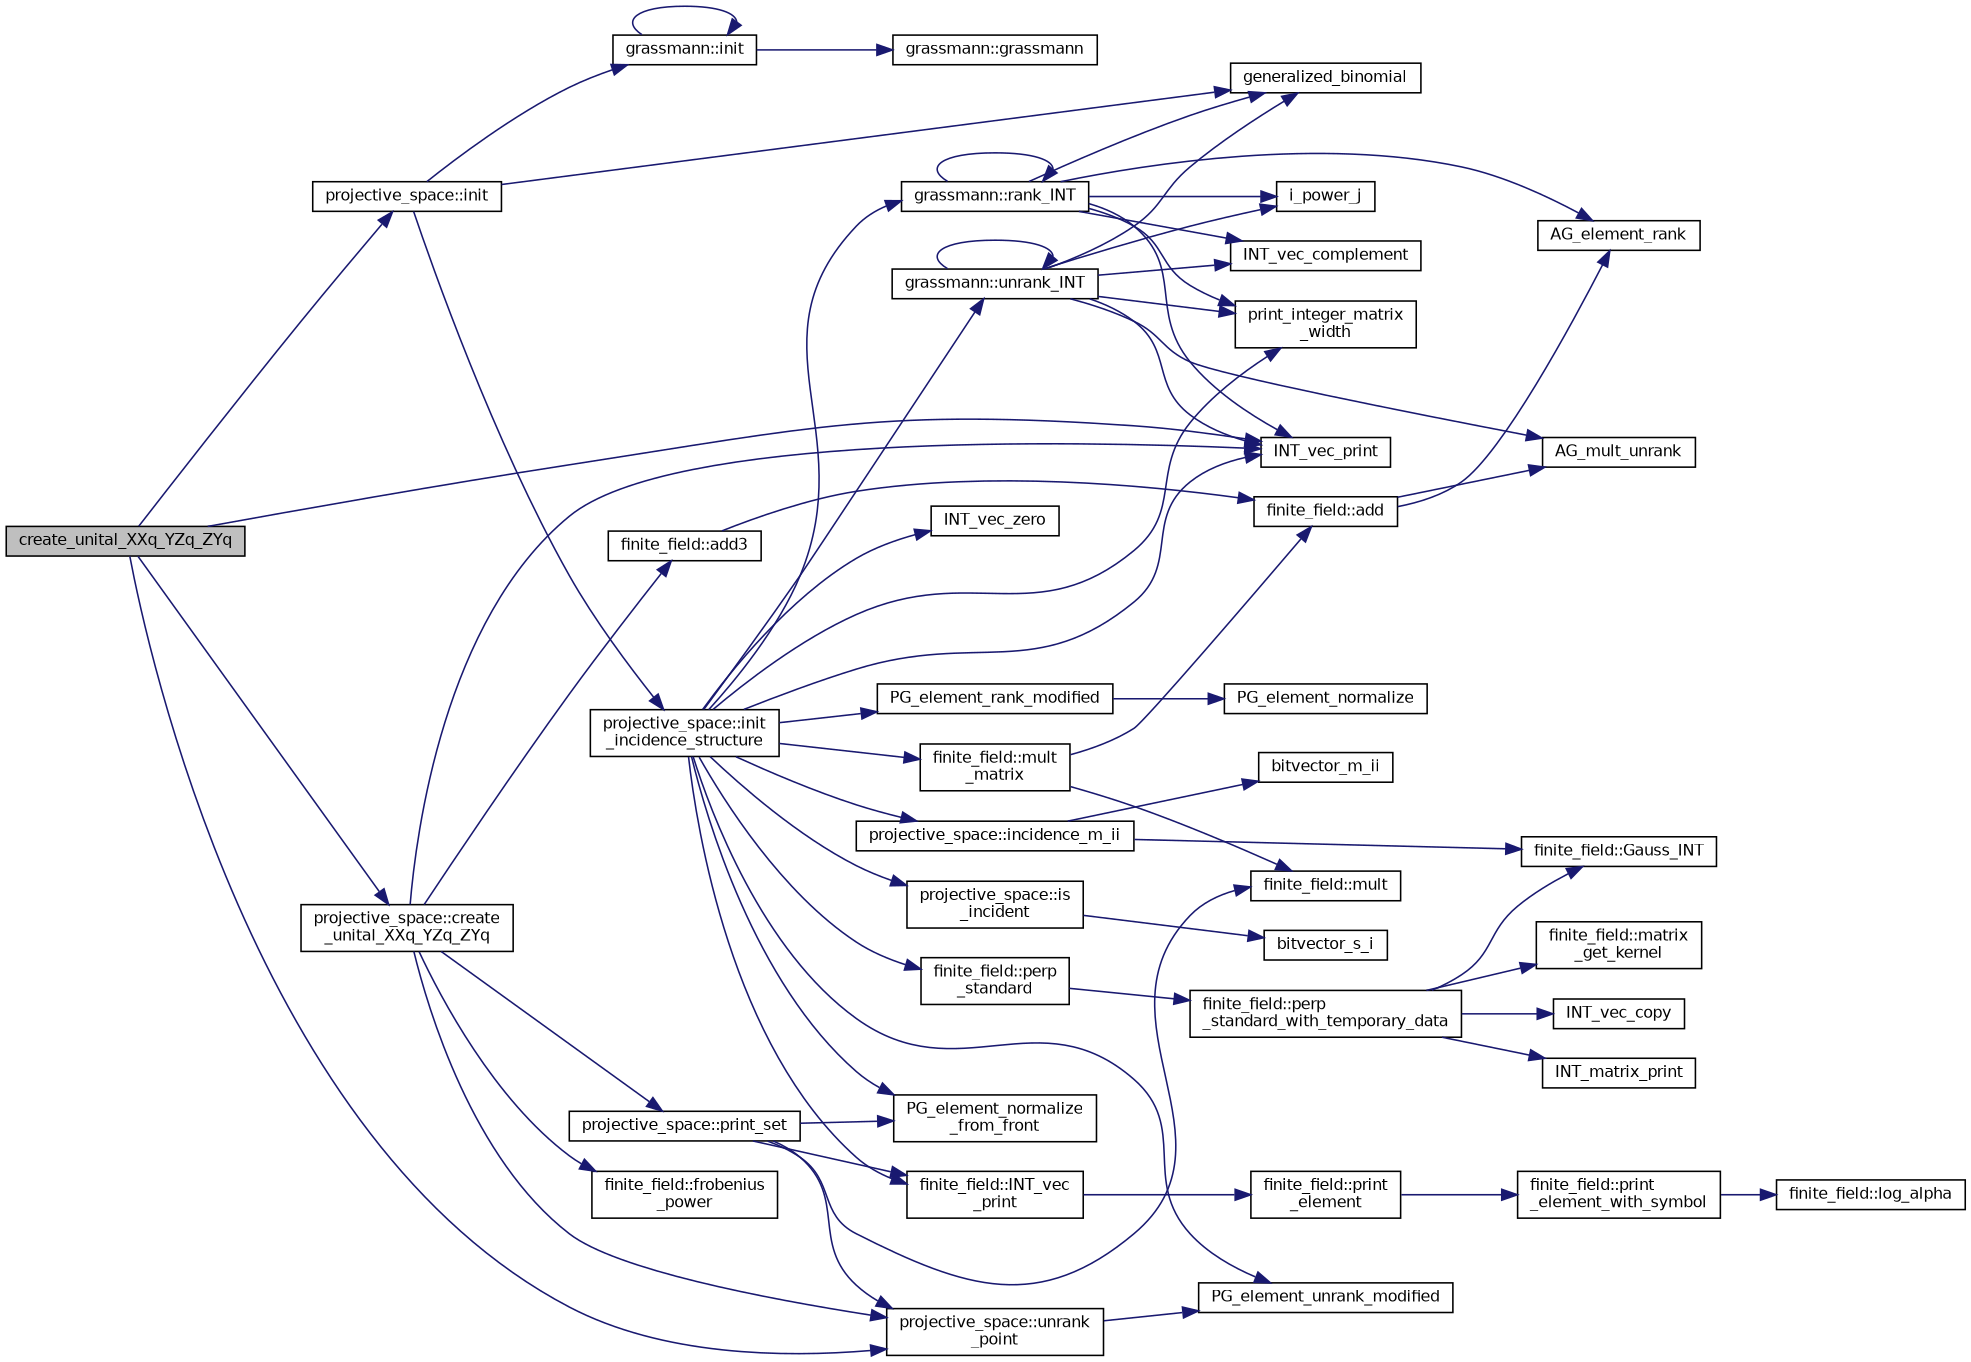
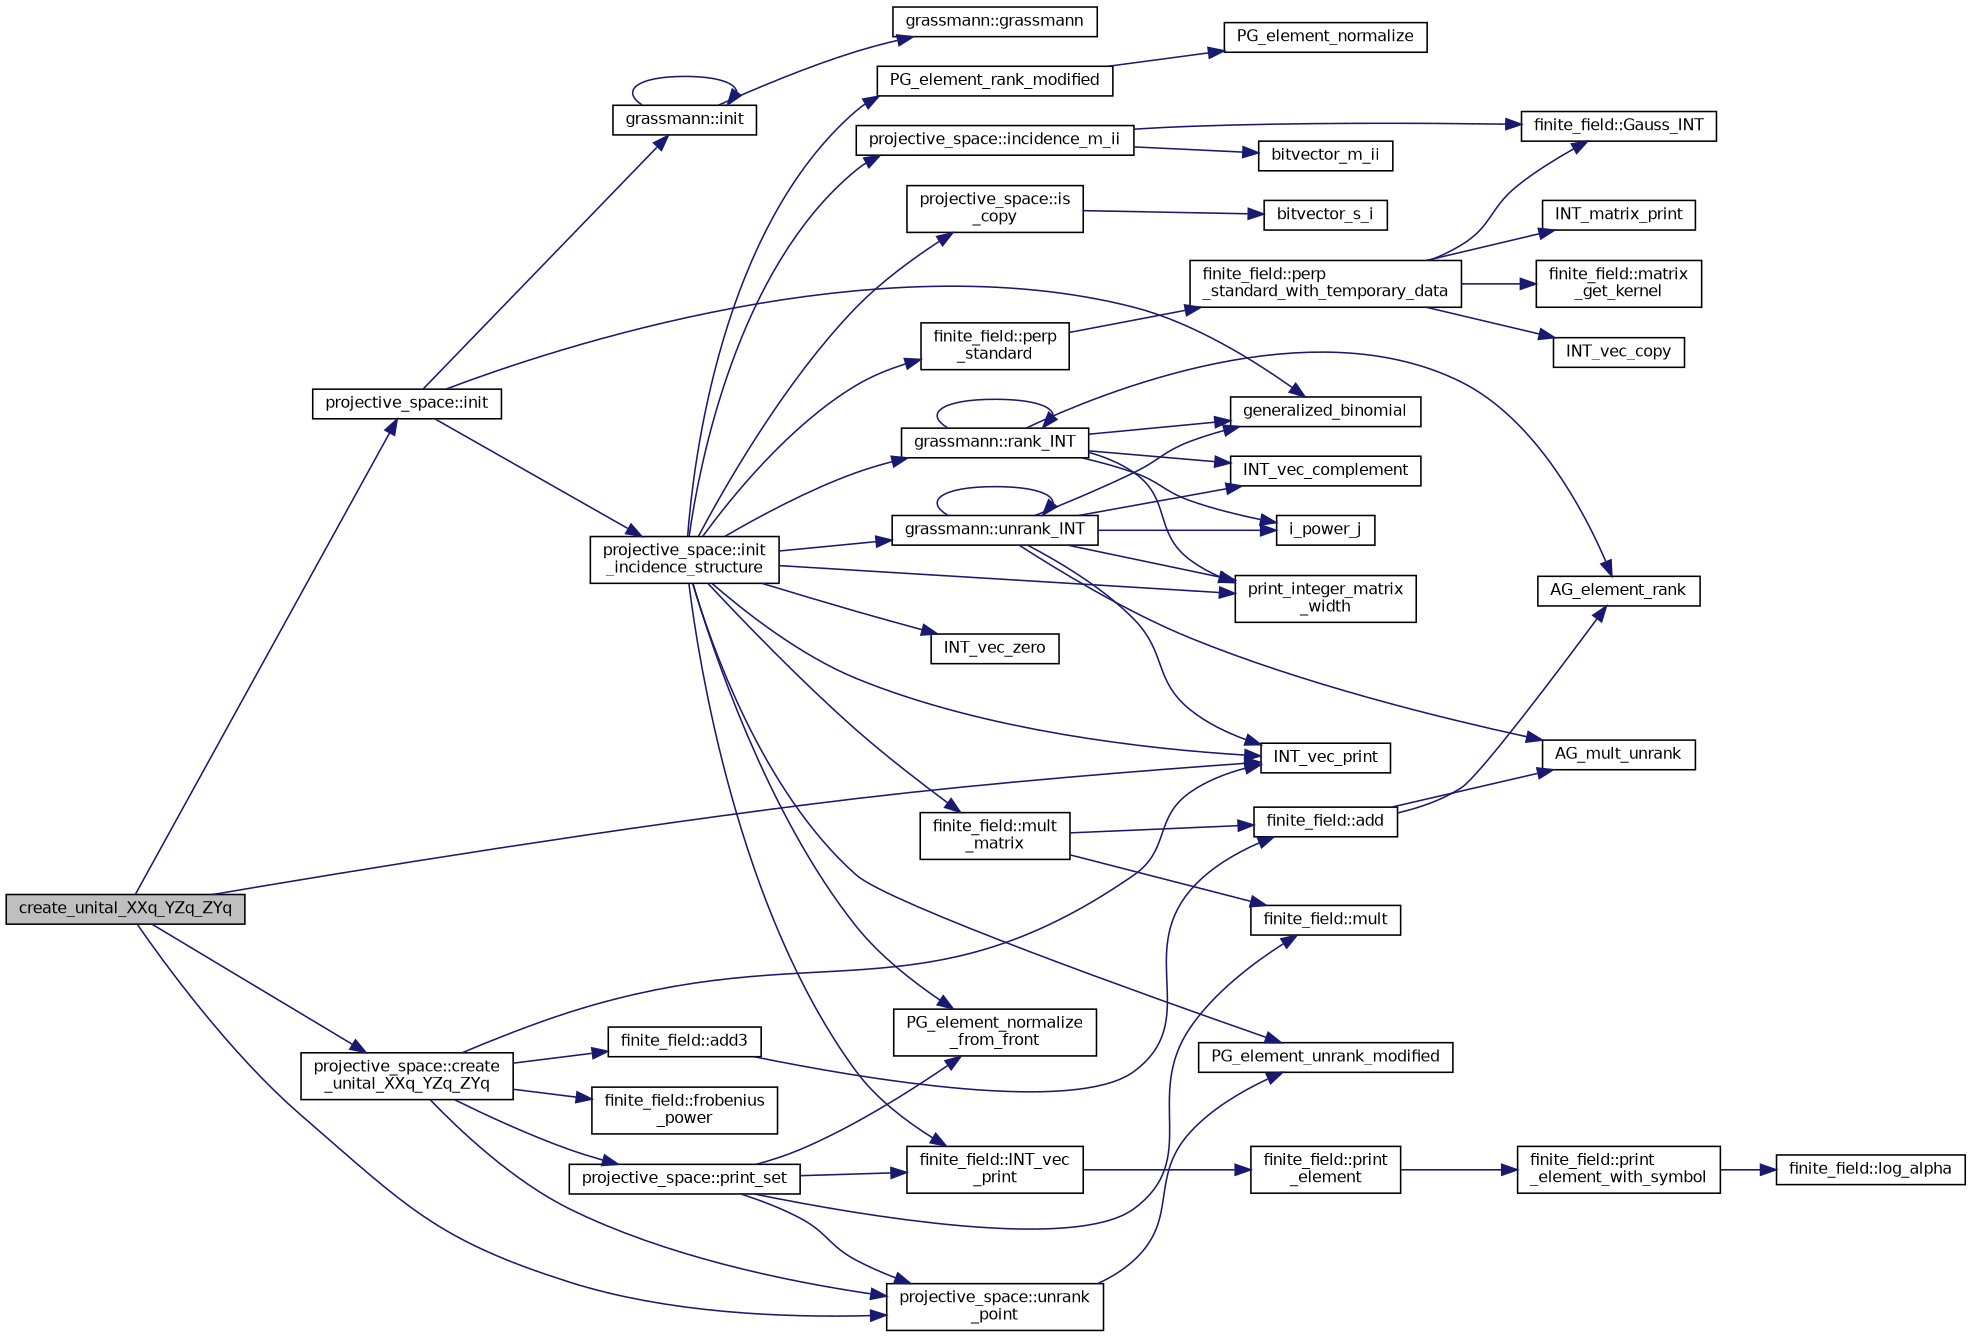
edge "grassmann::rank_INT" -> "INT_vec_print": removed
node "projective_space::is _incident": label "projective_space::is _incident" -> "projective_space::is _copy"
